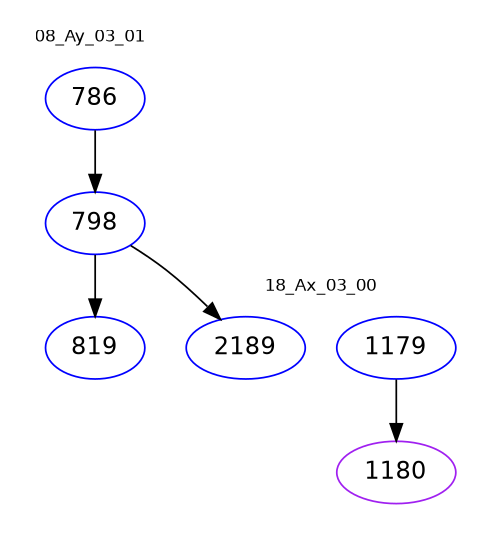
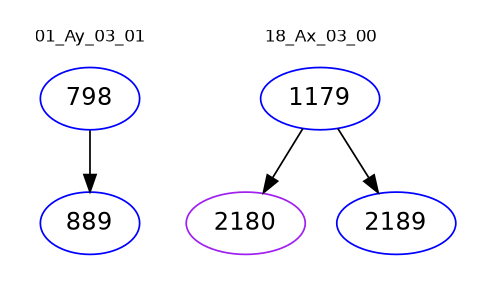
cluster "08_Ay_03_01": label "08_Ay_03_01" -> "01_Ay_03_01"
node "786": removed
edge "798" -> "2189": now "1179" -> "2189"
node "819": label "819" -> "889"
node "1180": label "1180" -> "2180"
